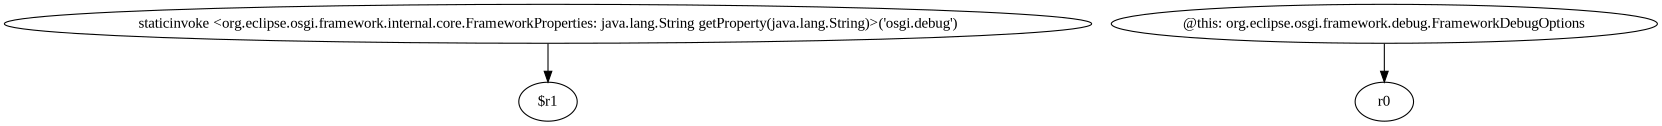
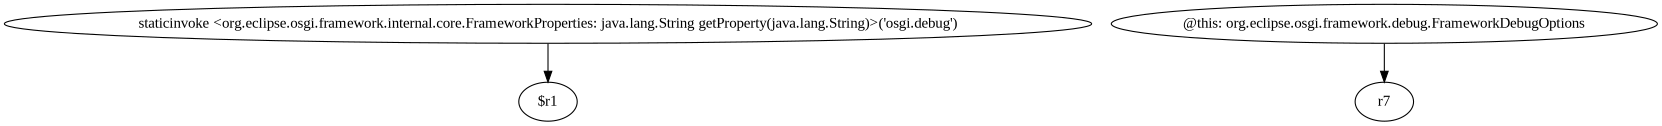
node "r0": label "r0" -> "r7"
